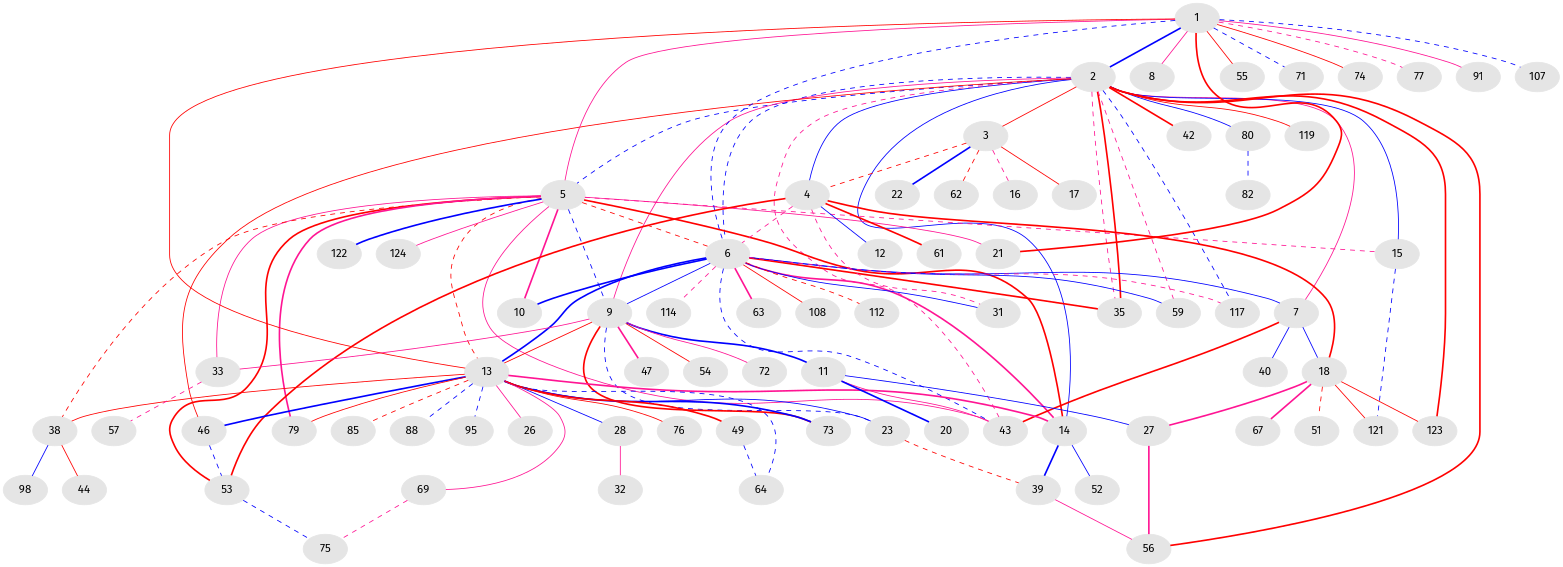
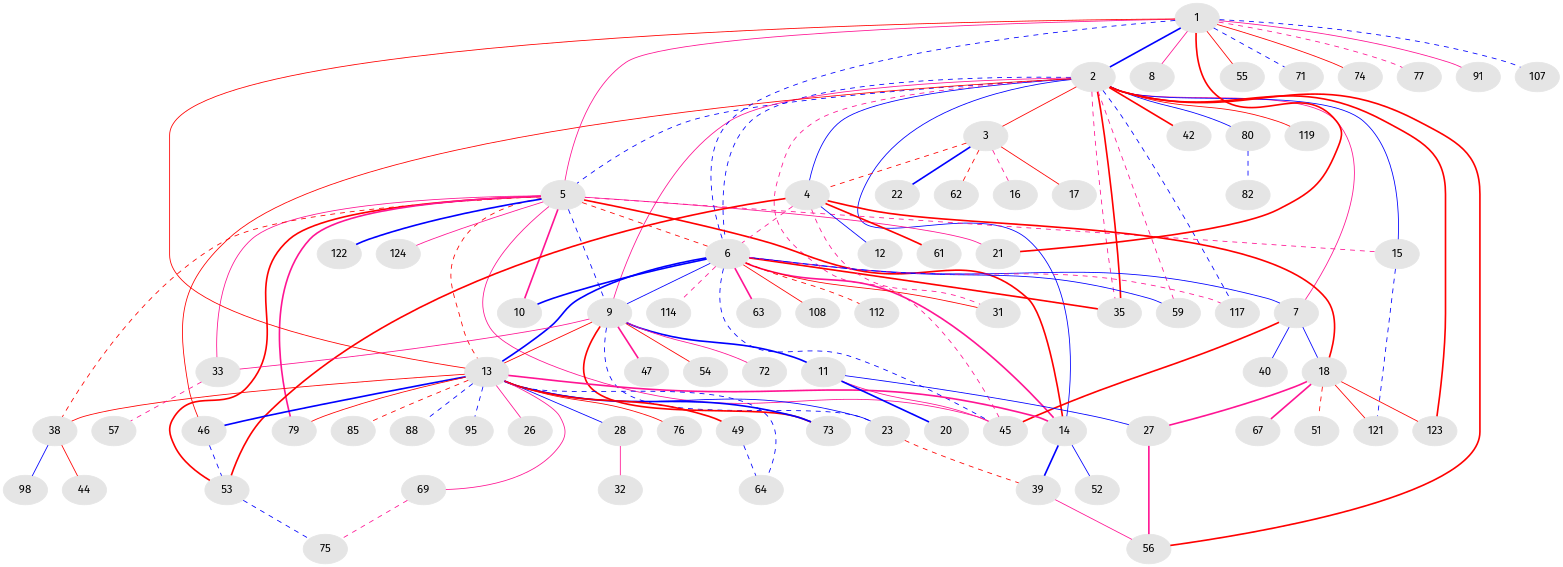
edge "6" -- "31": color blue -> red
node "43": label "43" -> "45"
